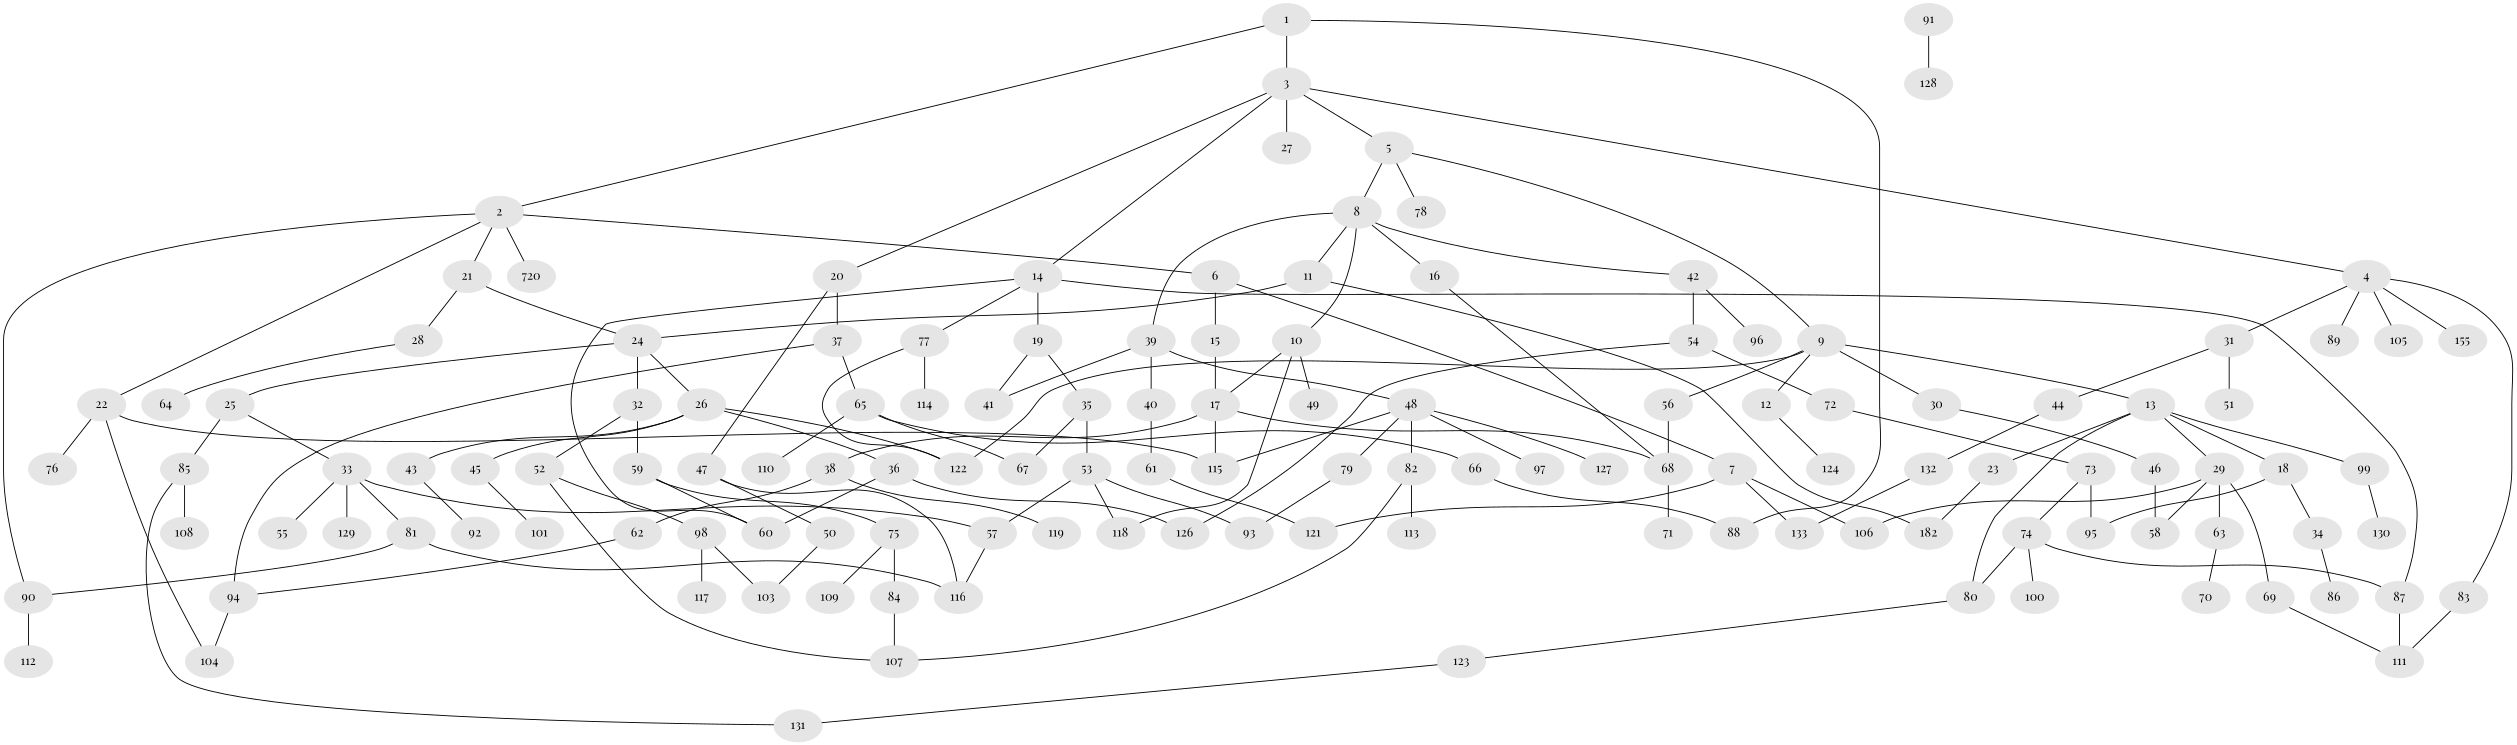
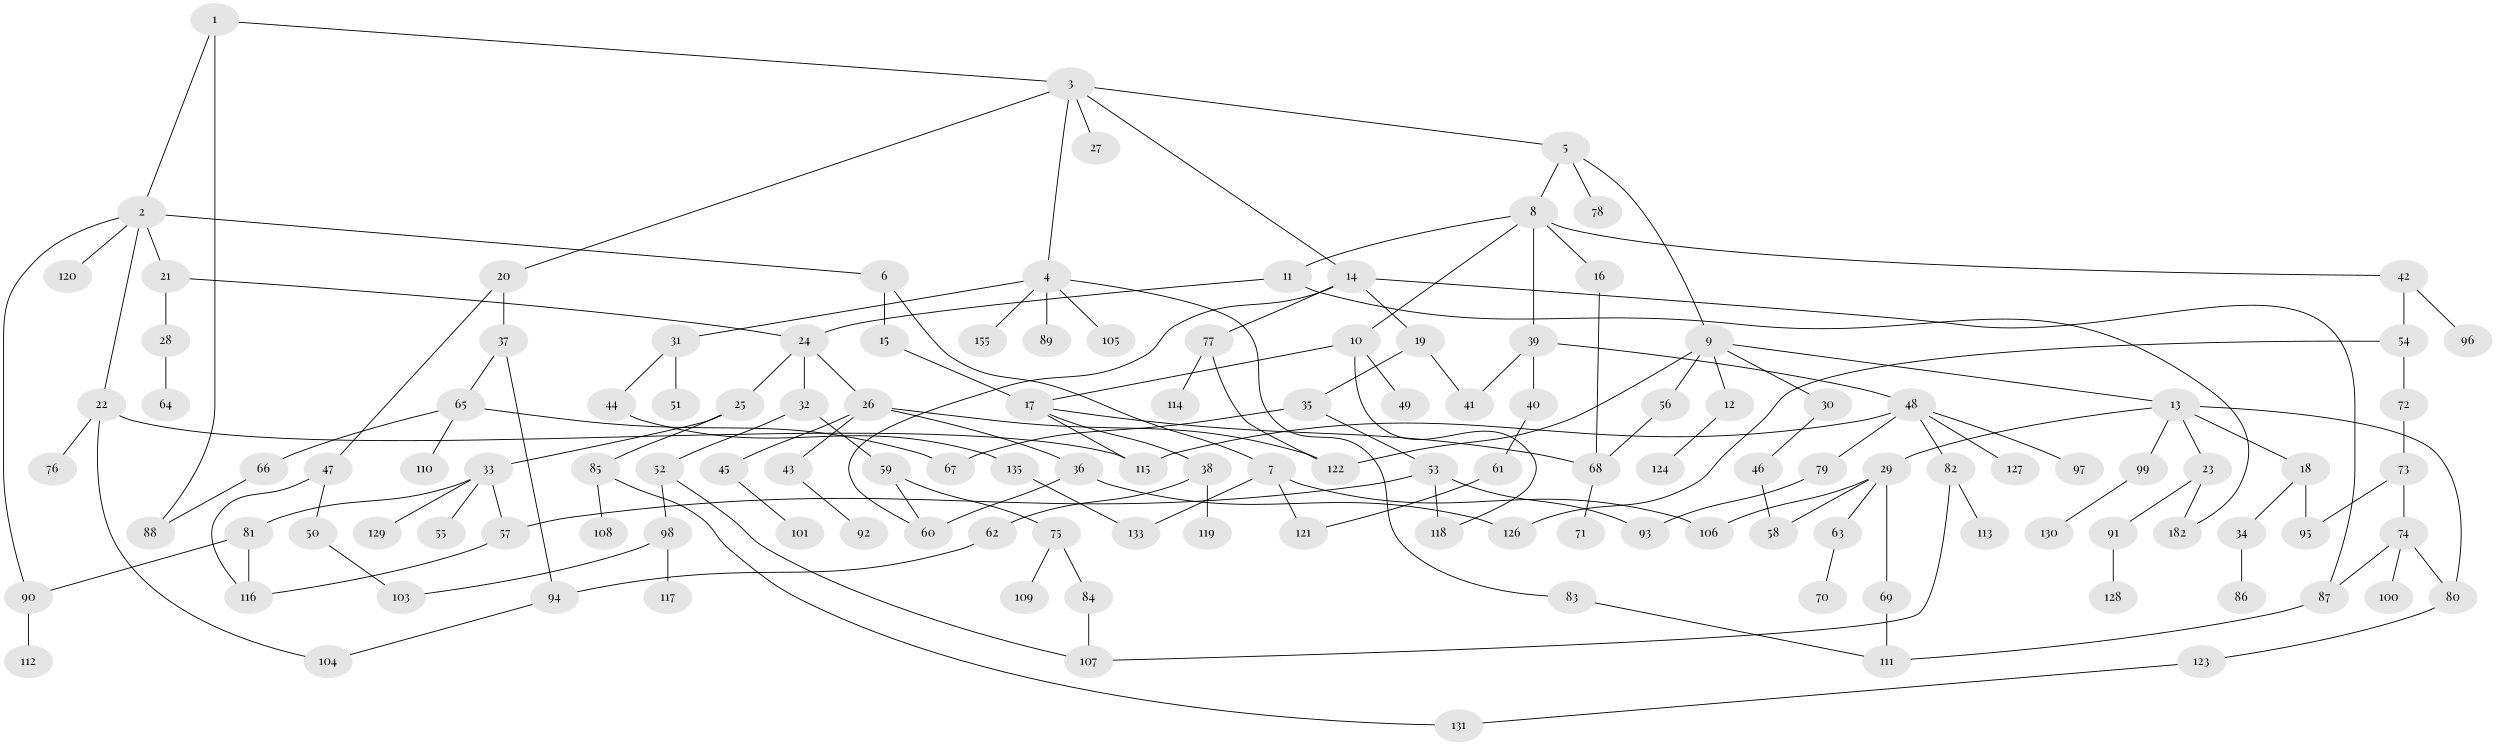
node "720": label "720" -> "120"
node "132": label "132" -> "135"
edge "23" -- "91": added
